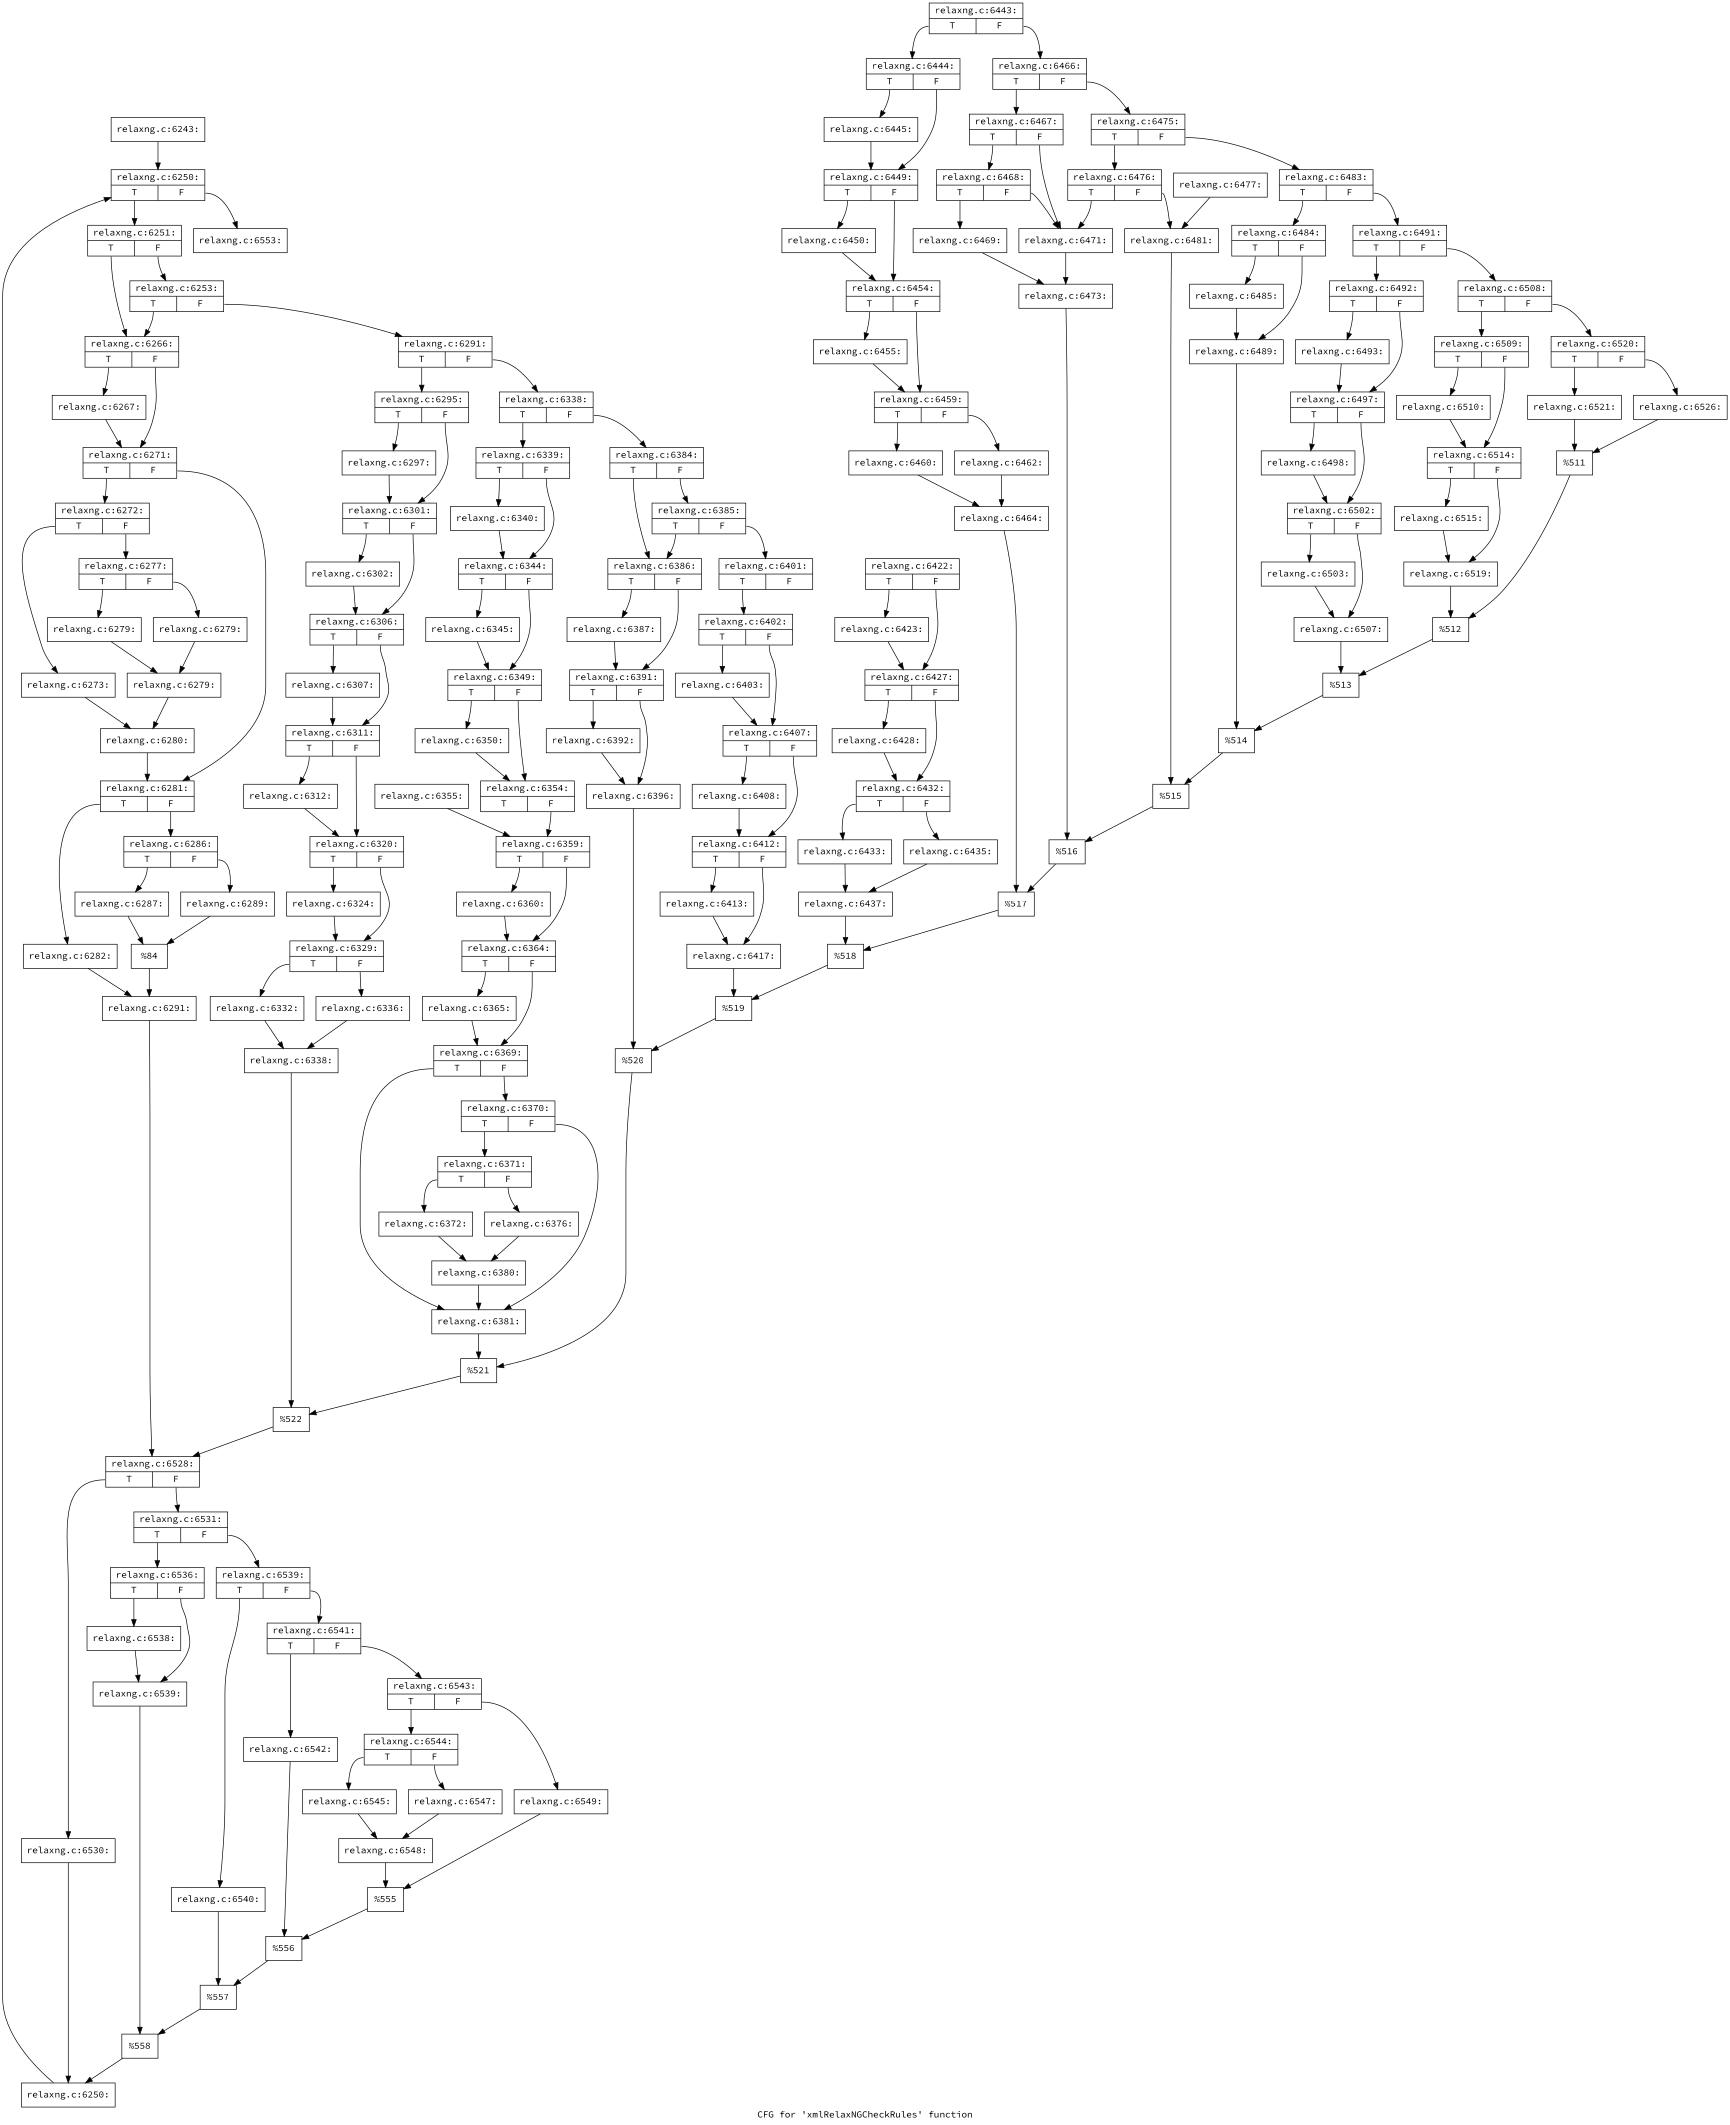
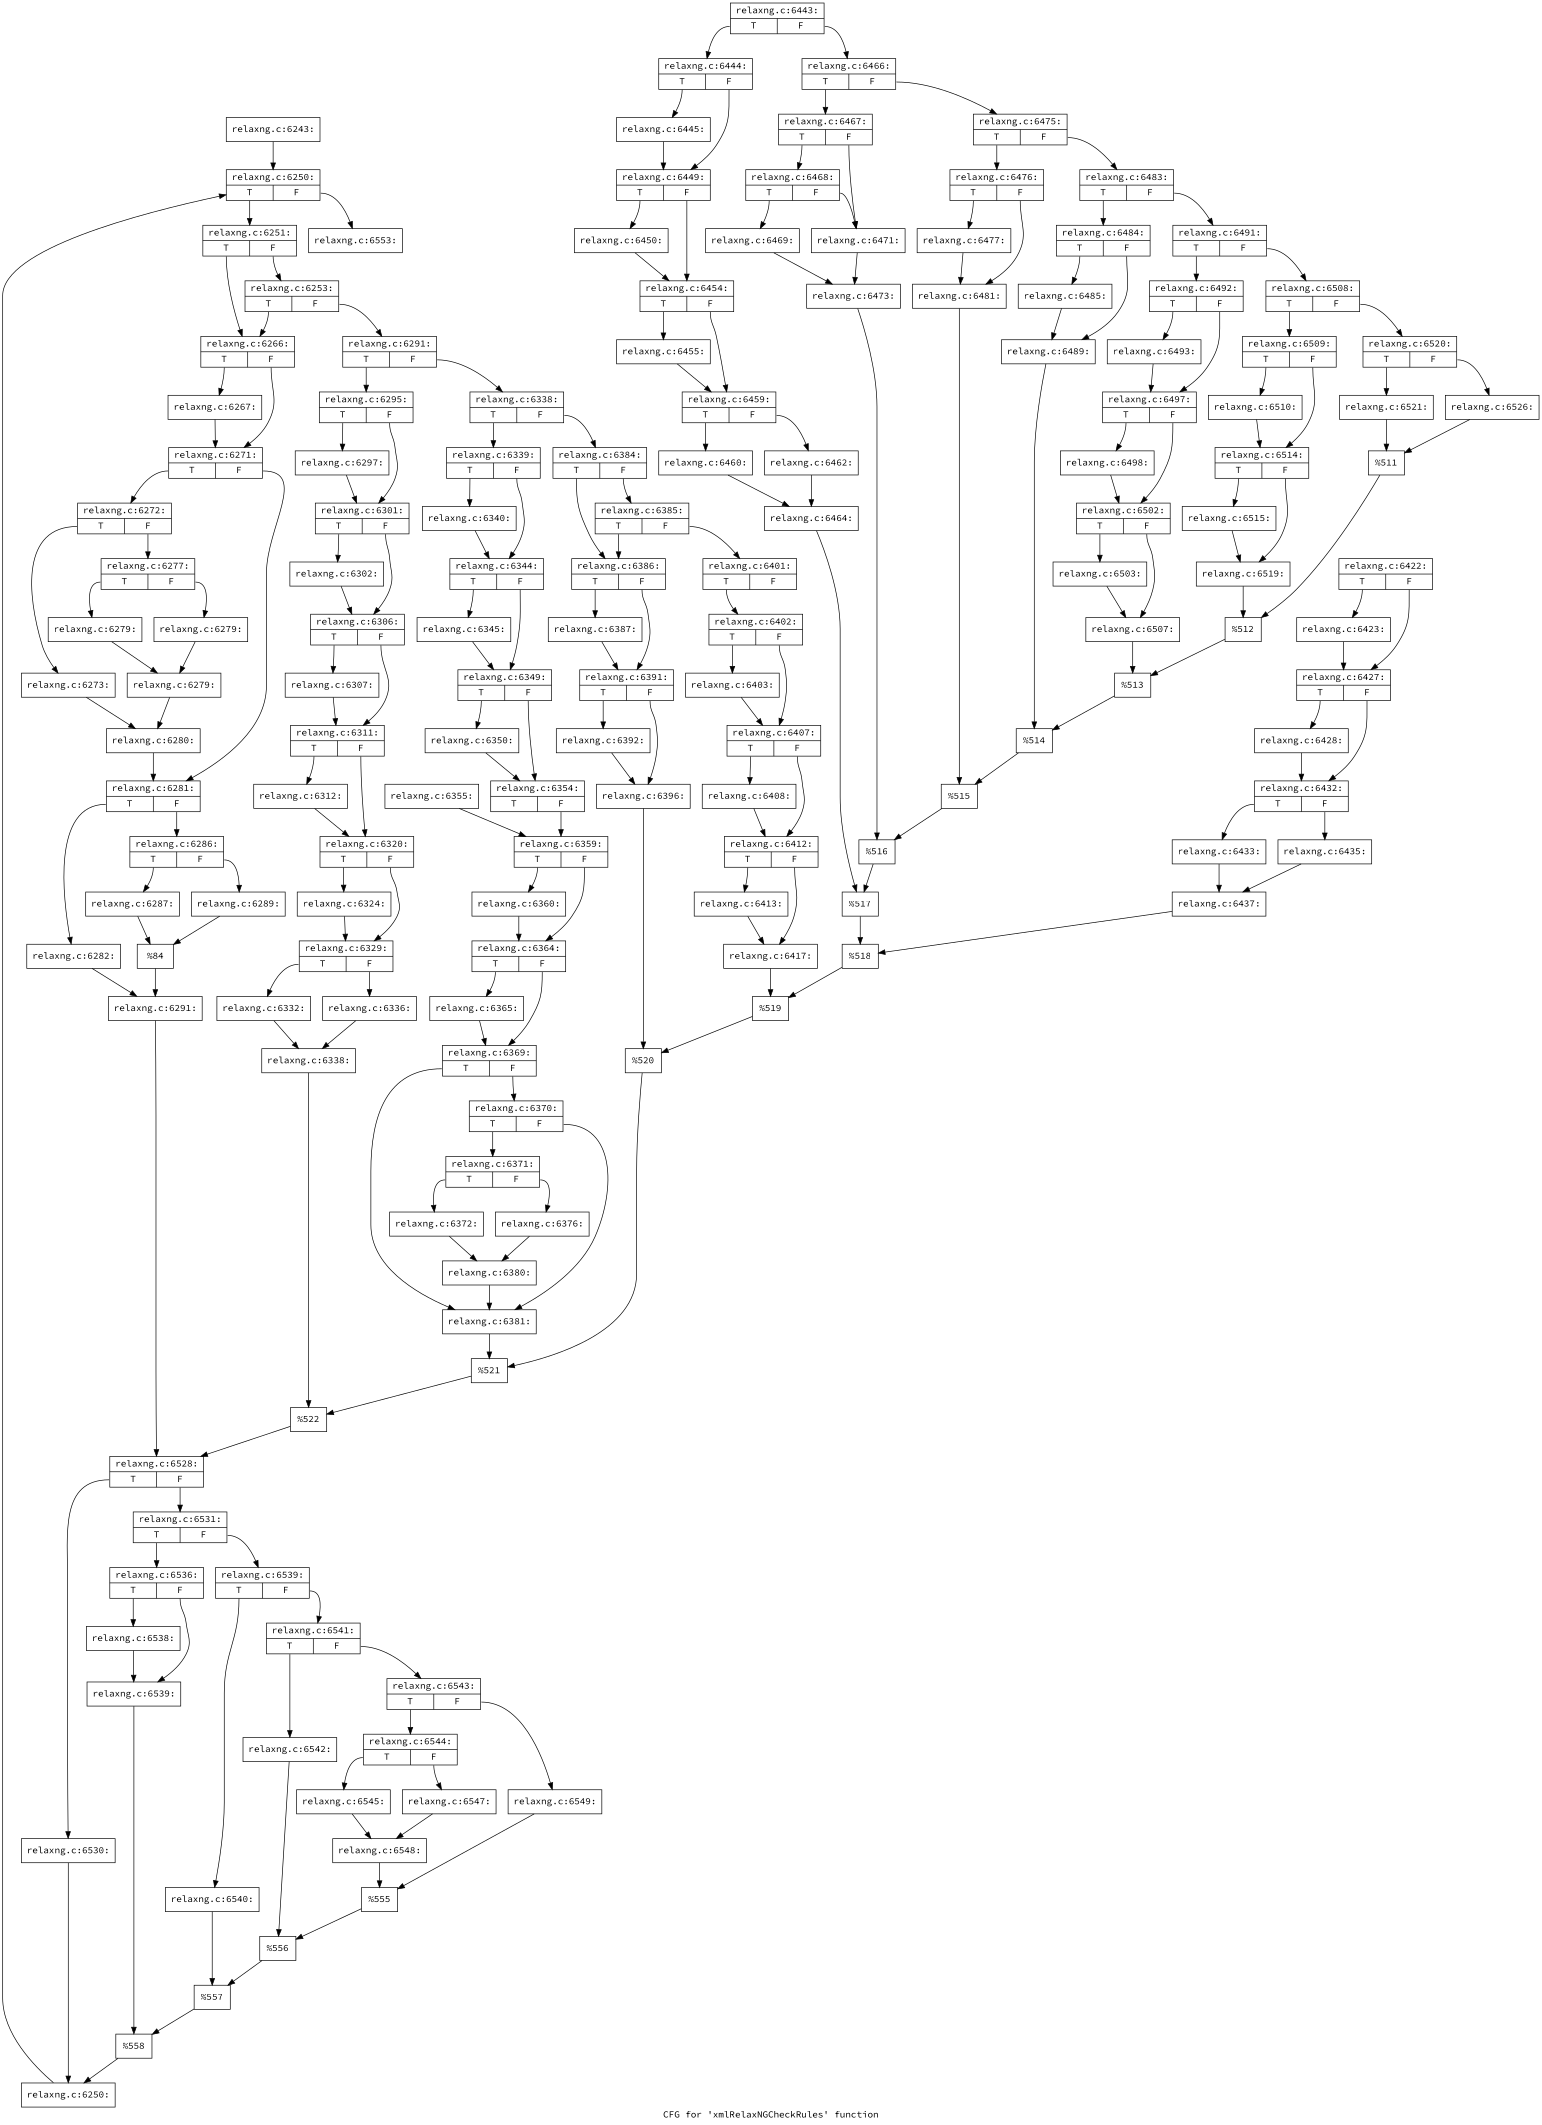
edge "relaxng.c:6476:" -> "relaxng.c:6471:": now "relaxng.c:6476:" -> "relaxng.c:6477:"
